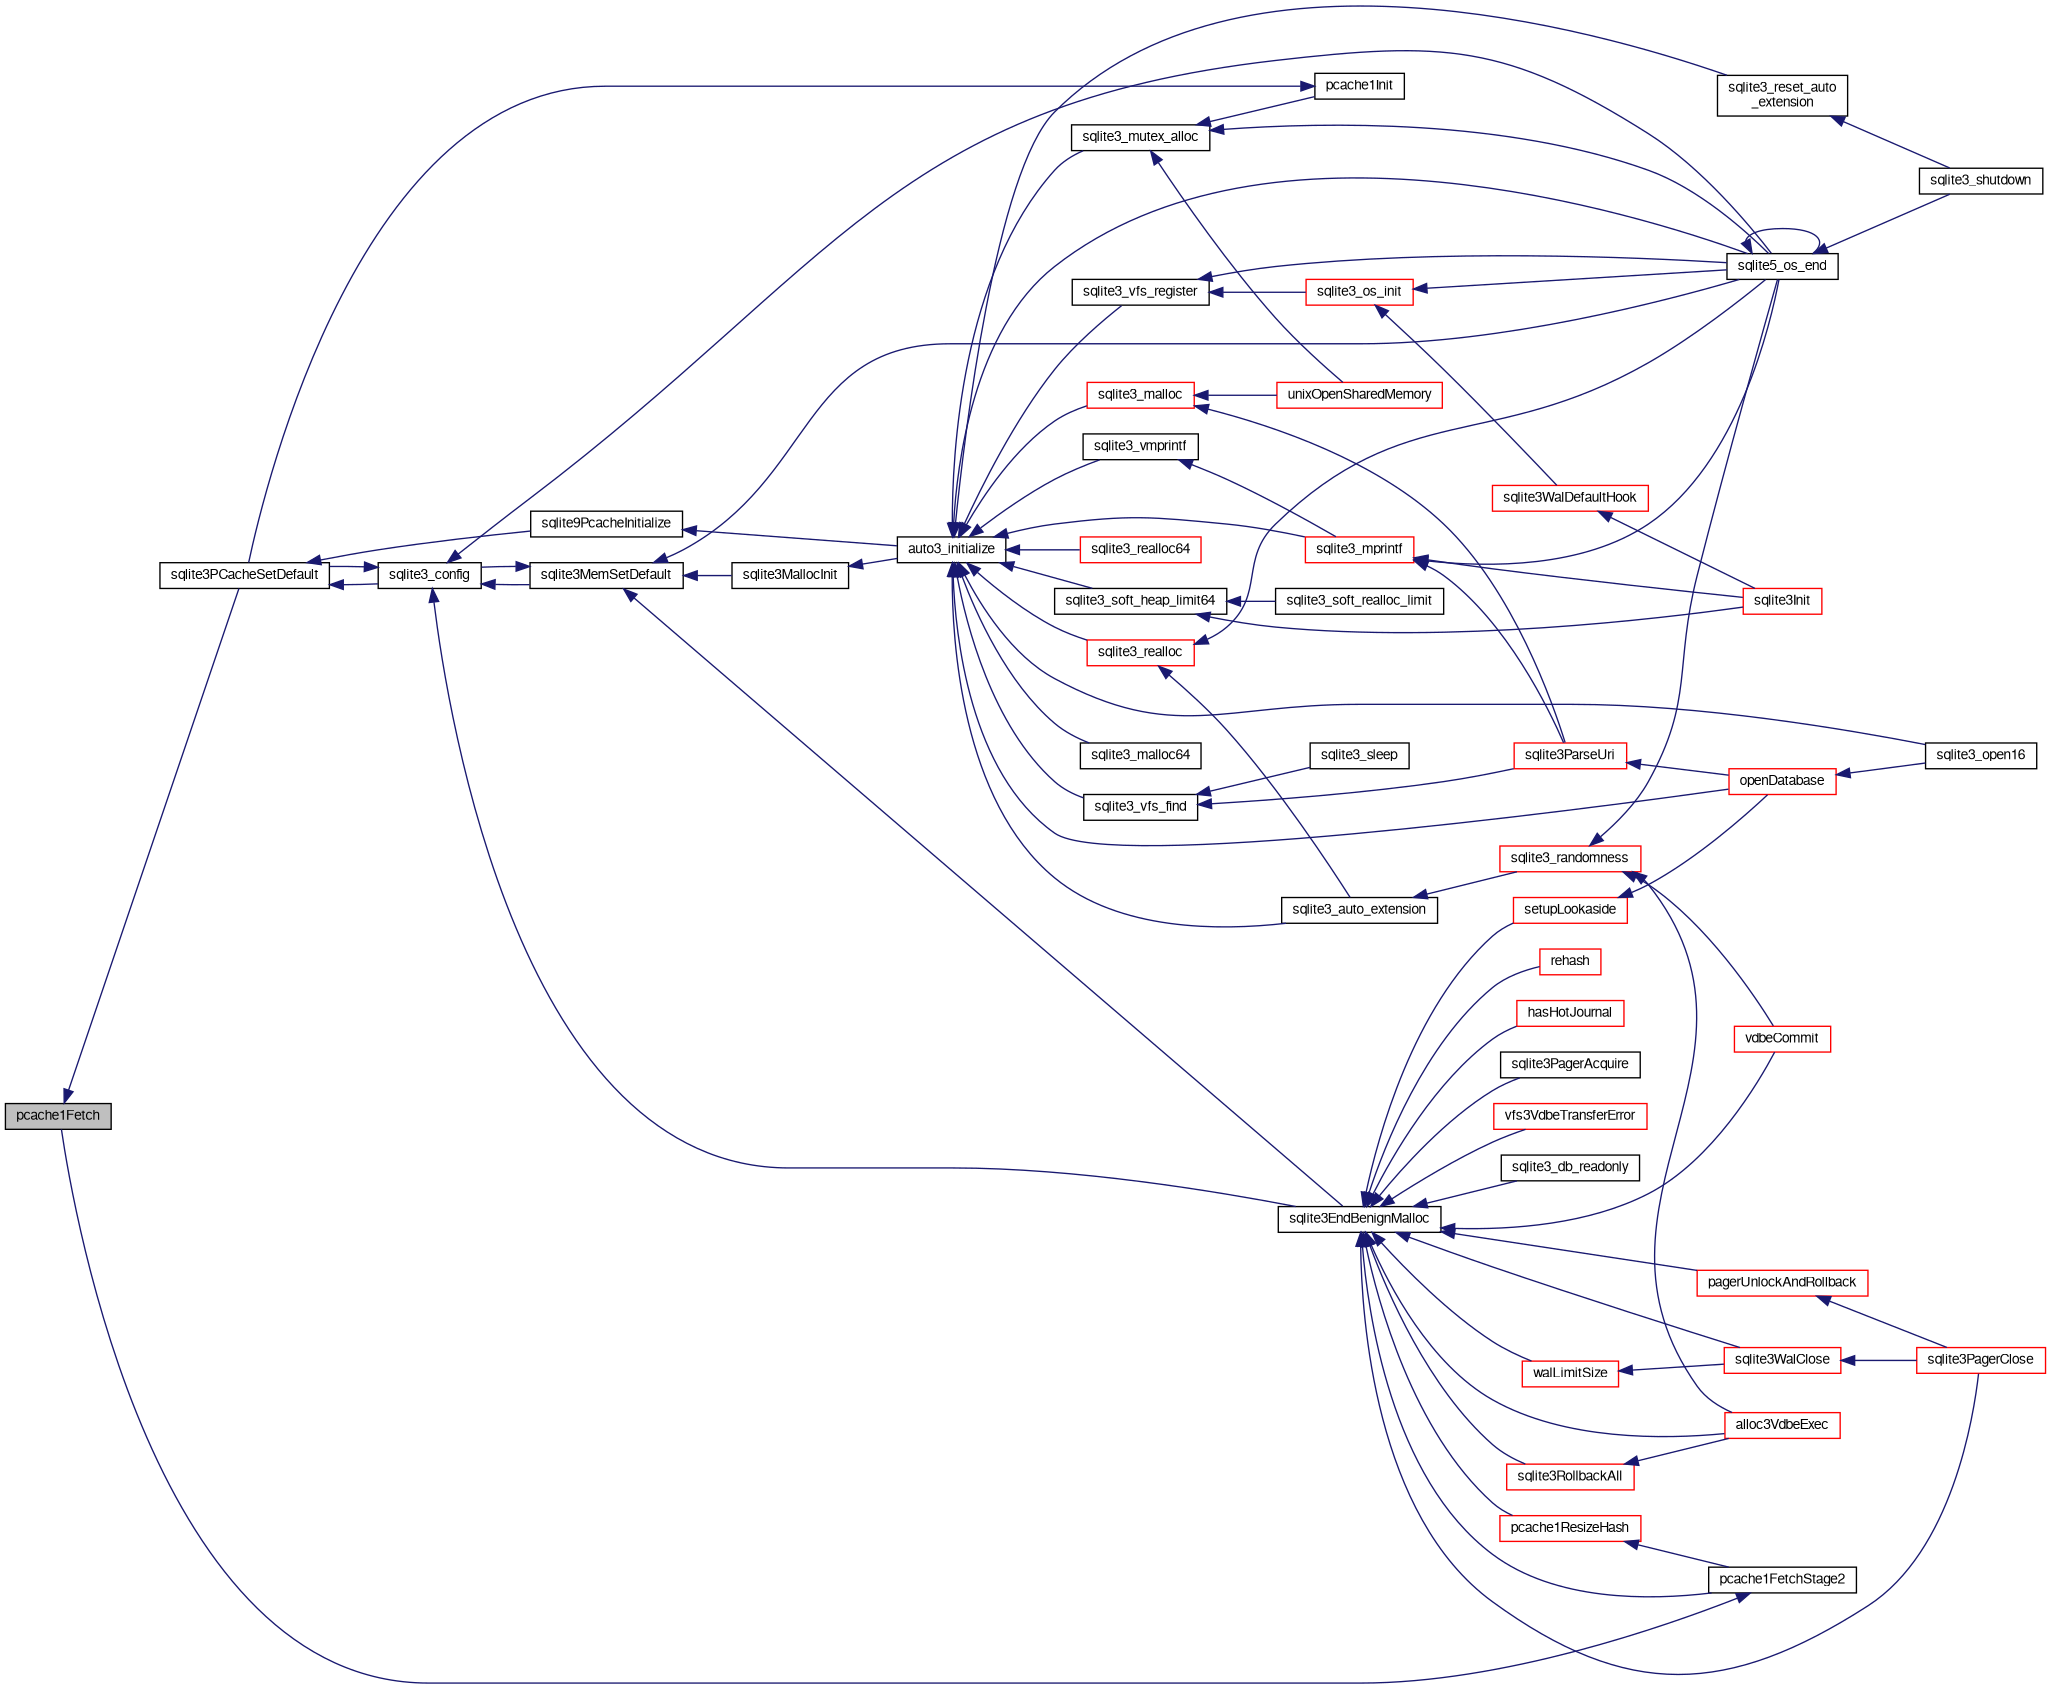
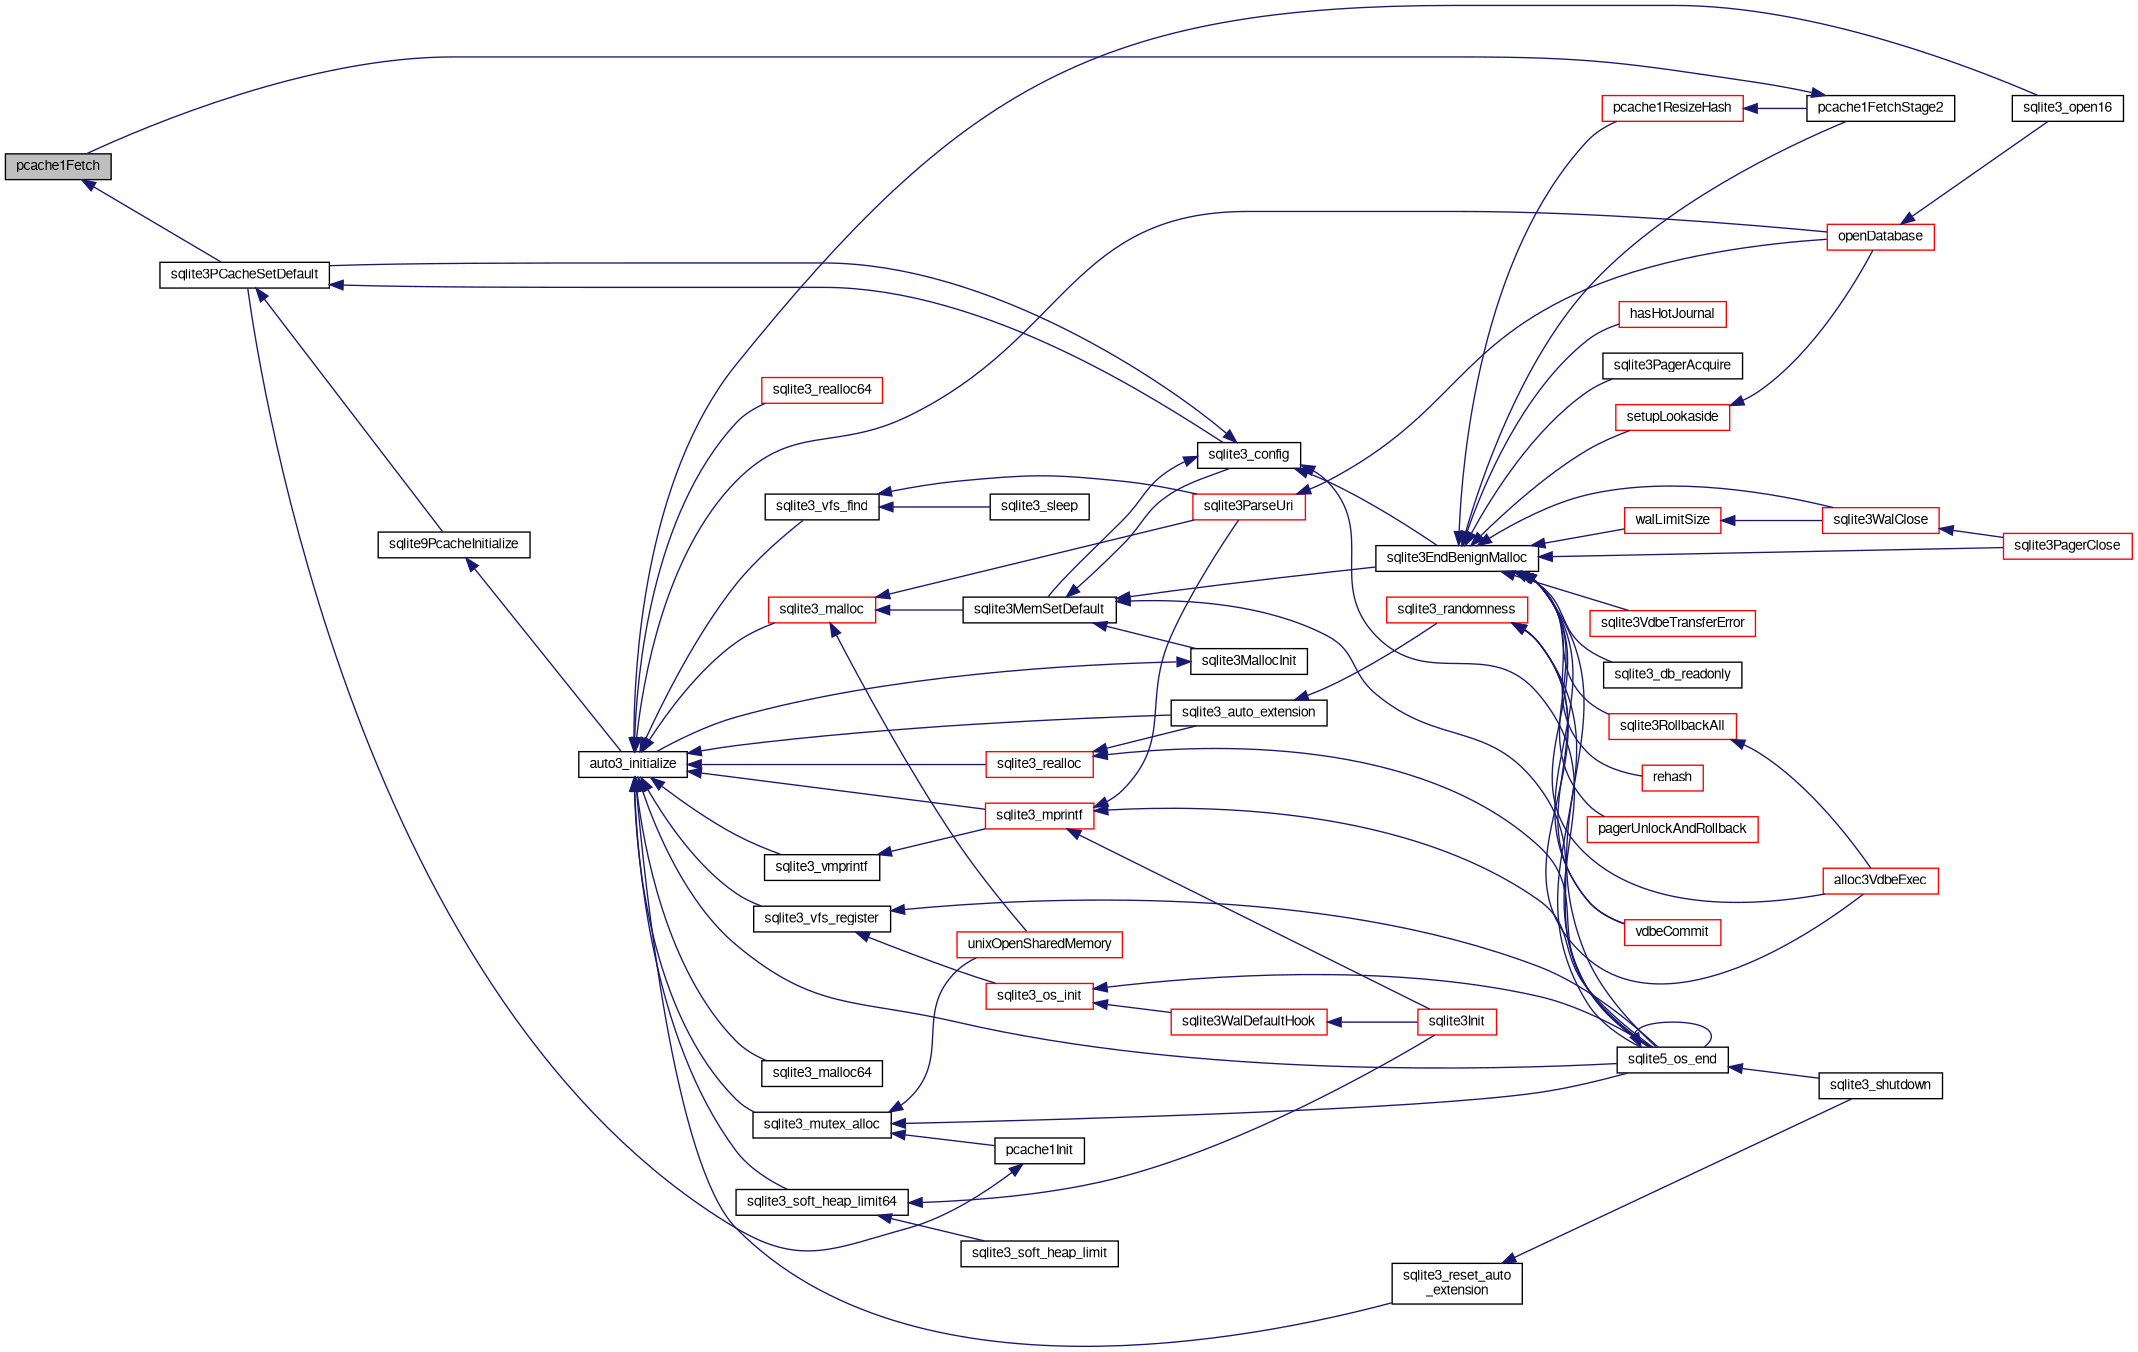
node "sqlite3_soft_realloc_limit": label "sqlite3_soft_realloc_limit" -> "sqlite3_soft_heap_limit"
edge "sqlite3MemSetDefault" -> "sqlite3_malloc": added
edge "sqlite5_os_end" -> "sqlite3EndBenignMalloc": added
node "vfs3VdbeTransferError": label "vfs3VdbeTransferError" -> "sqlite3VdbeTransferError"
edge "sqlite3PagerClose" -> "pagerUnlockAndRollback": removed
